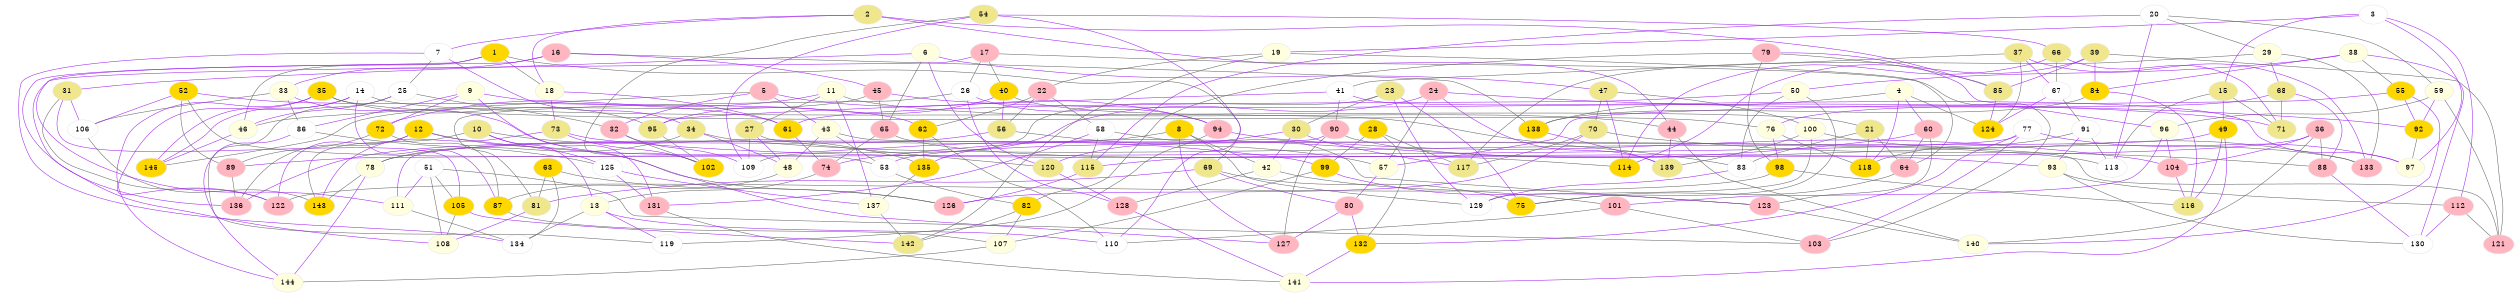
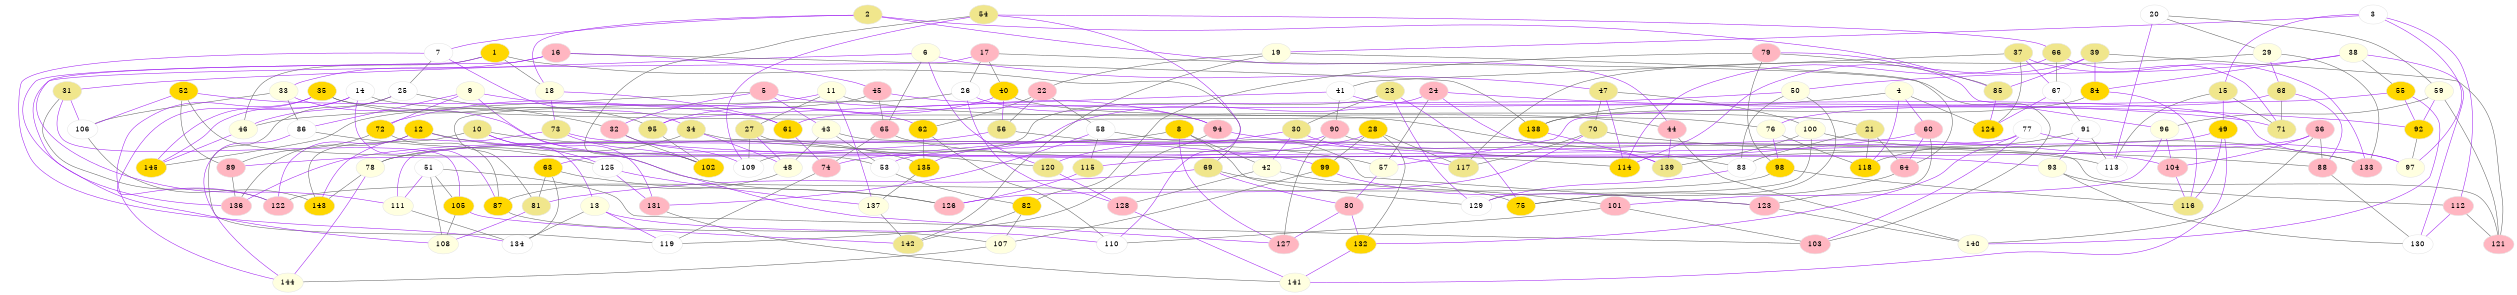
edge "20" -- "115": removed
edge "28" -- "63": added
edge "74" -- "13": now "74" -- "119"
edge "88" -- "130": color purple -> gray40
